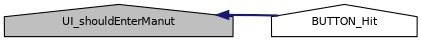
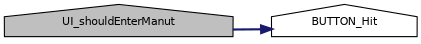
edge "BUTTON_Hit" -> "UI_shouldEnterManut": reversed
